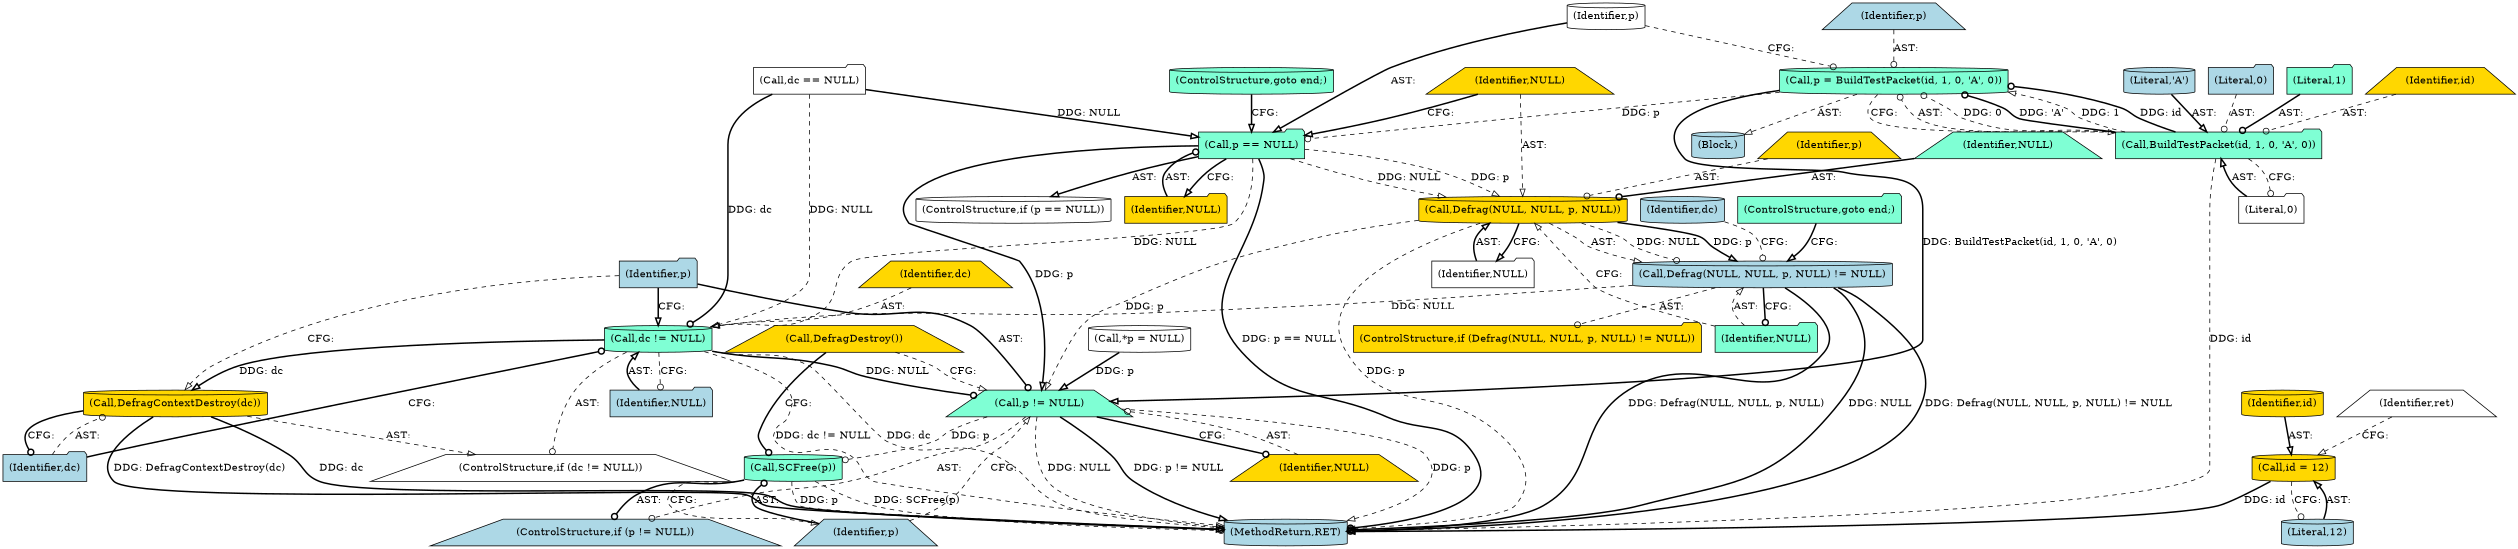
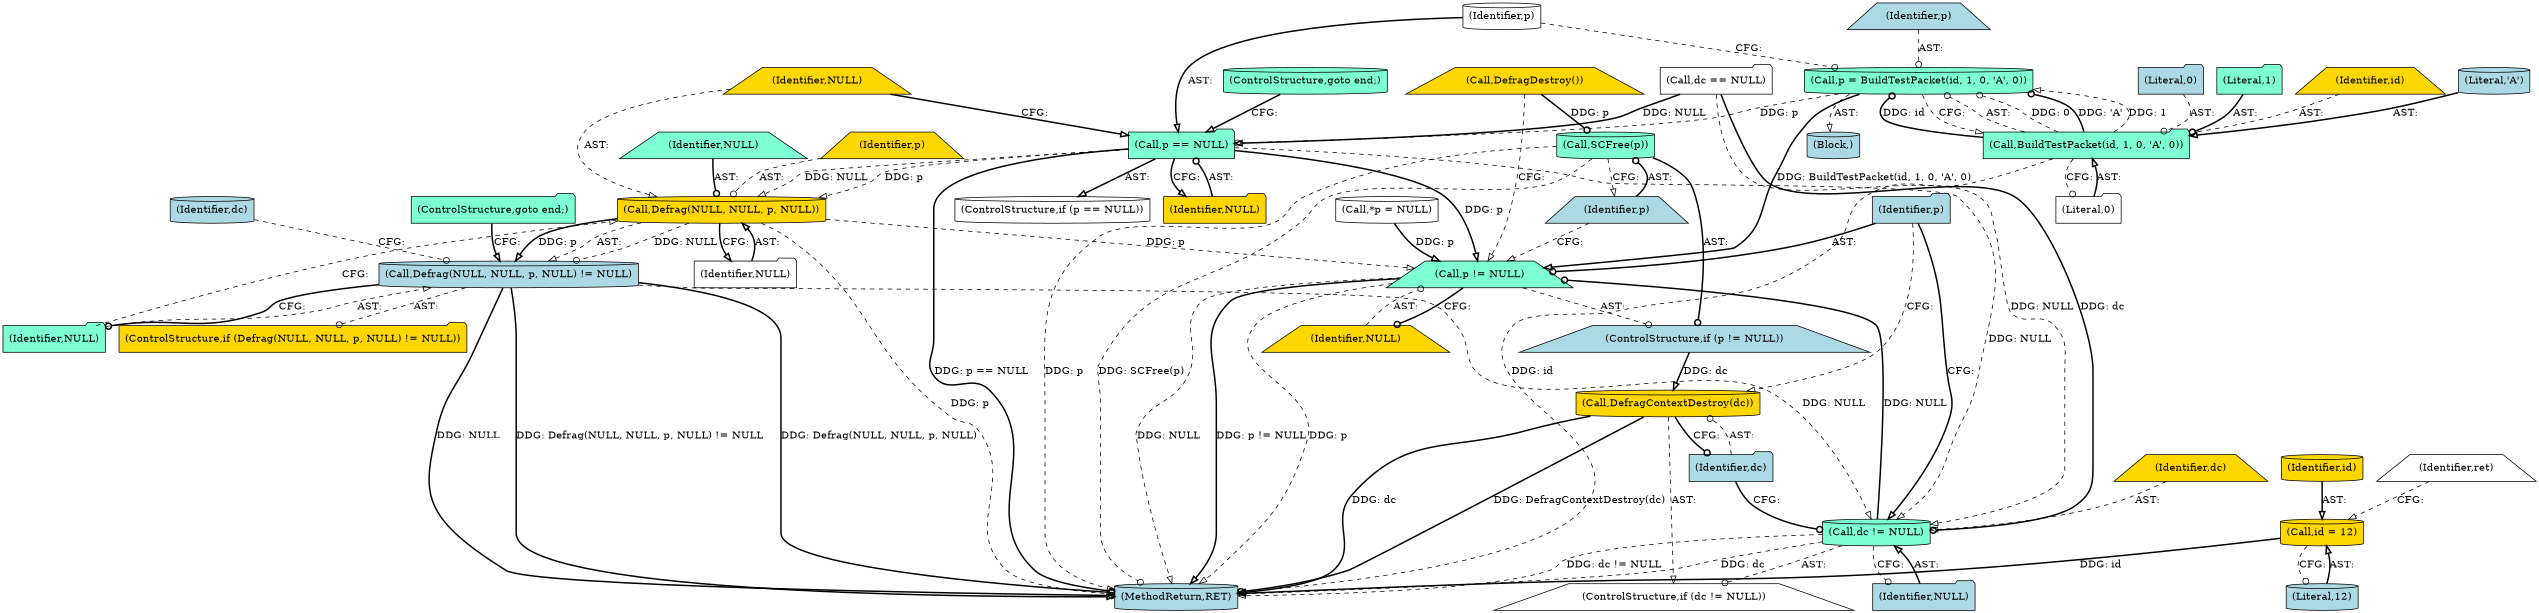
edge "(Call,dc != NULL)" -> "(Call,DefragContextDestroy(dc))": now "(ControlStructure,if (p != NULL))" -> "(Call,DefragContextDestroy(dc))"
edge "(Call,DefragDestroy())" -> "(Call,SCFree(p))": label "CFG: " -> "DDG: p"
edge "(Call,p != NULL)" -> "(Call,SCFree(p))": removed, label "DDG: p"
